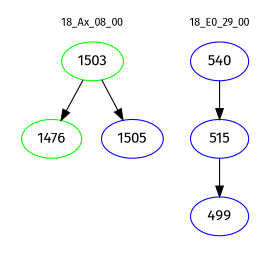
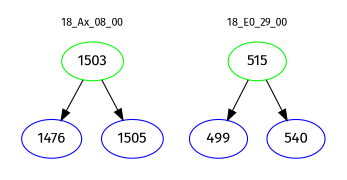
edge "540" -> "515": reversed
node "1476": color green -> blue
node "515": color blue -> green
